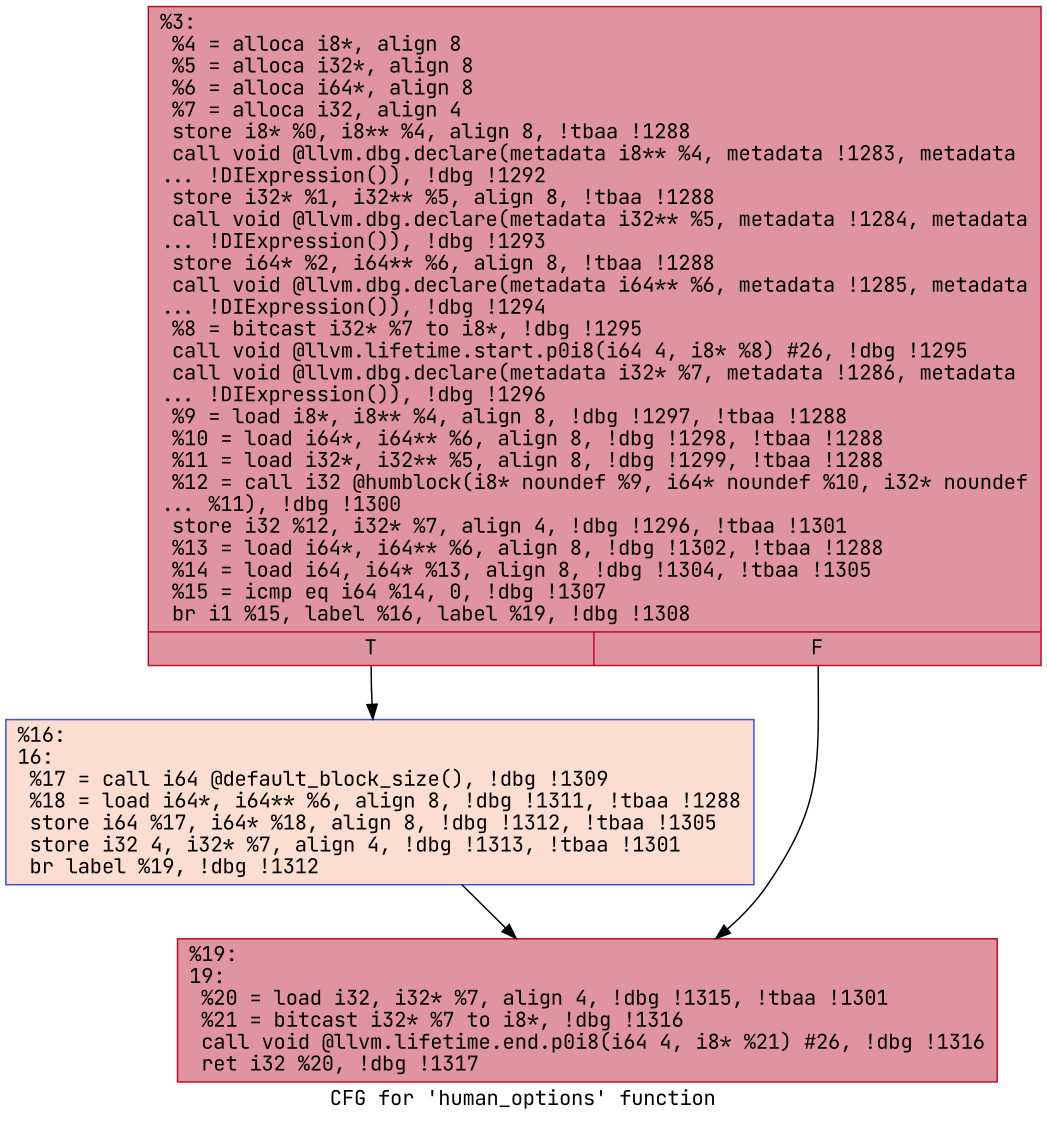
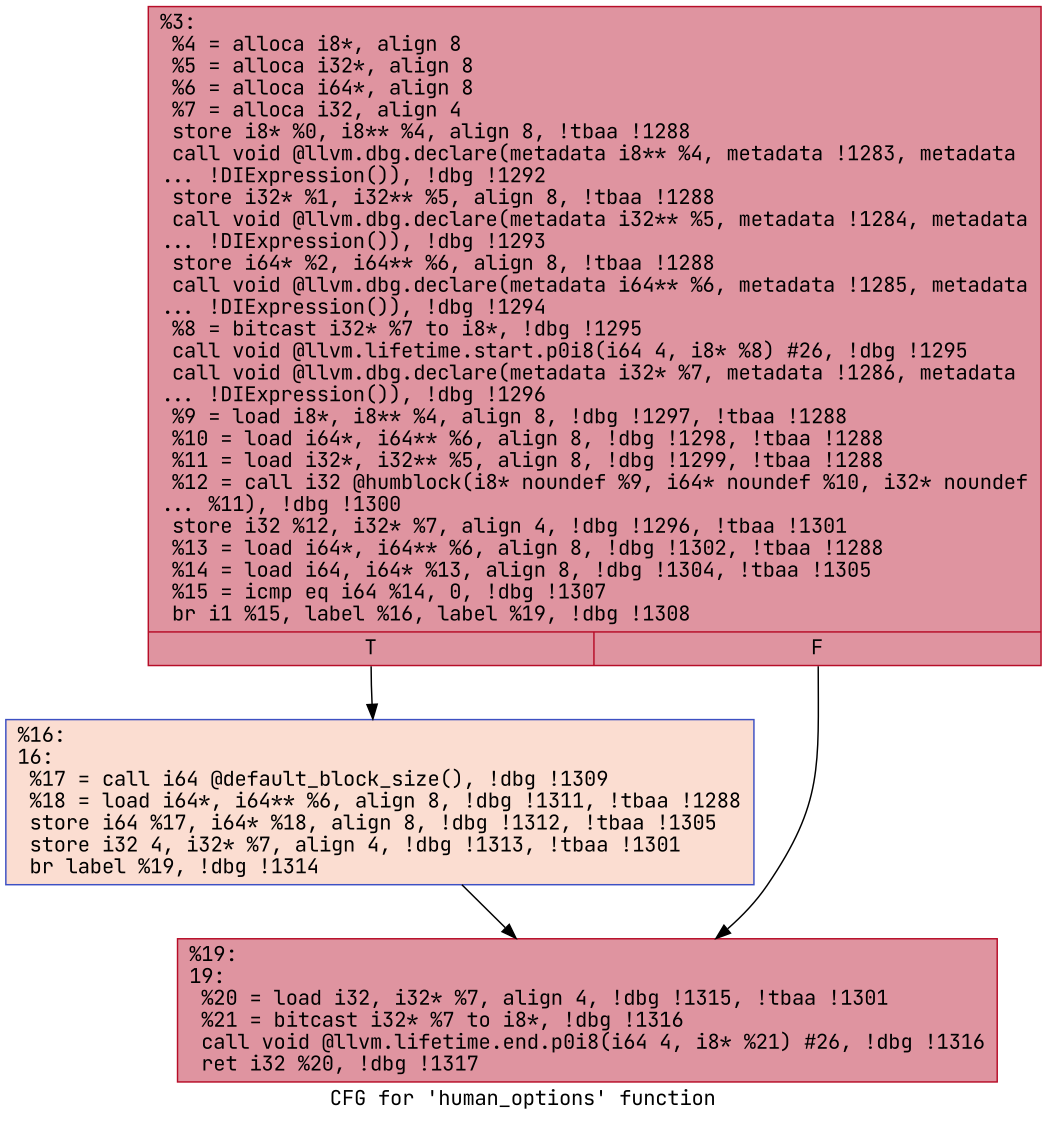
node "%16:": text "br label %19, !dbg !1312" -> "br label %19, !dbg !1314"
